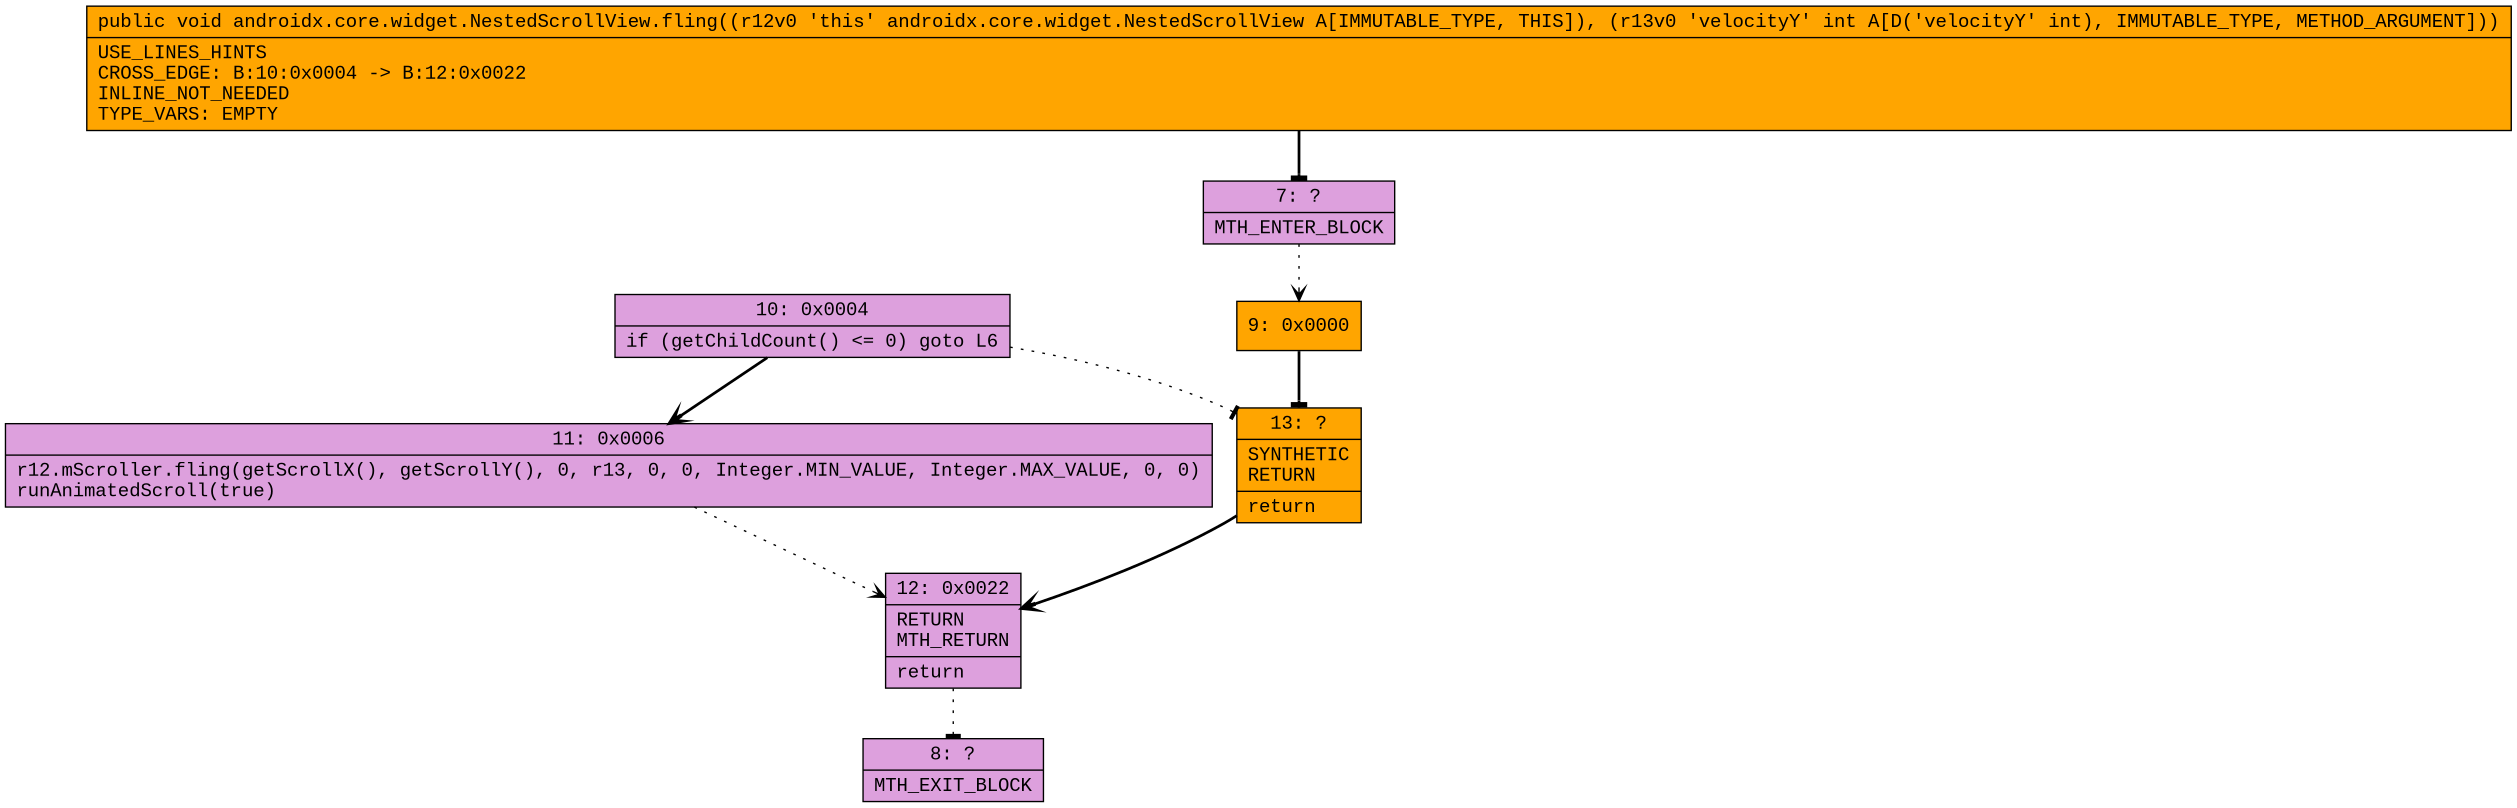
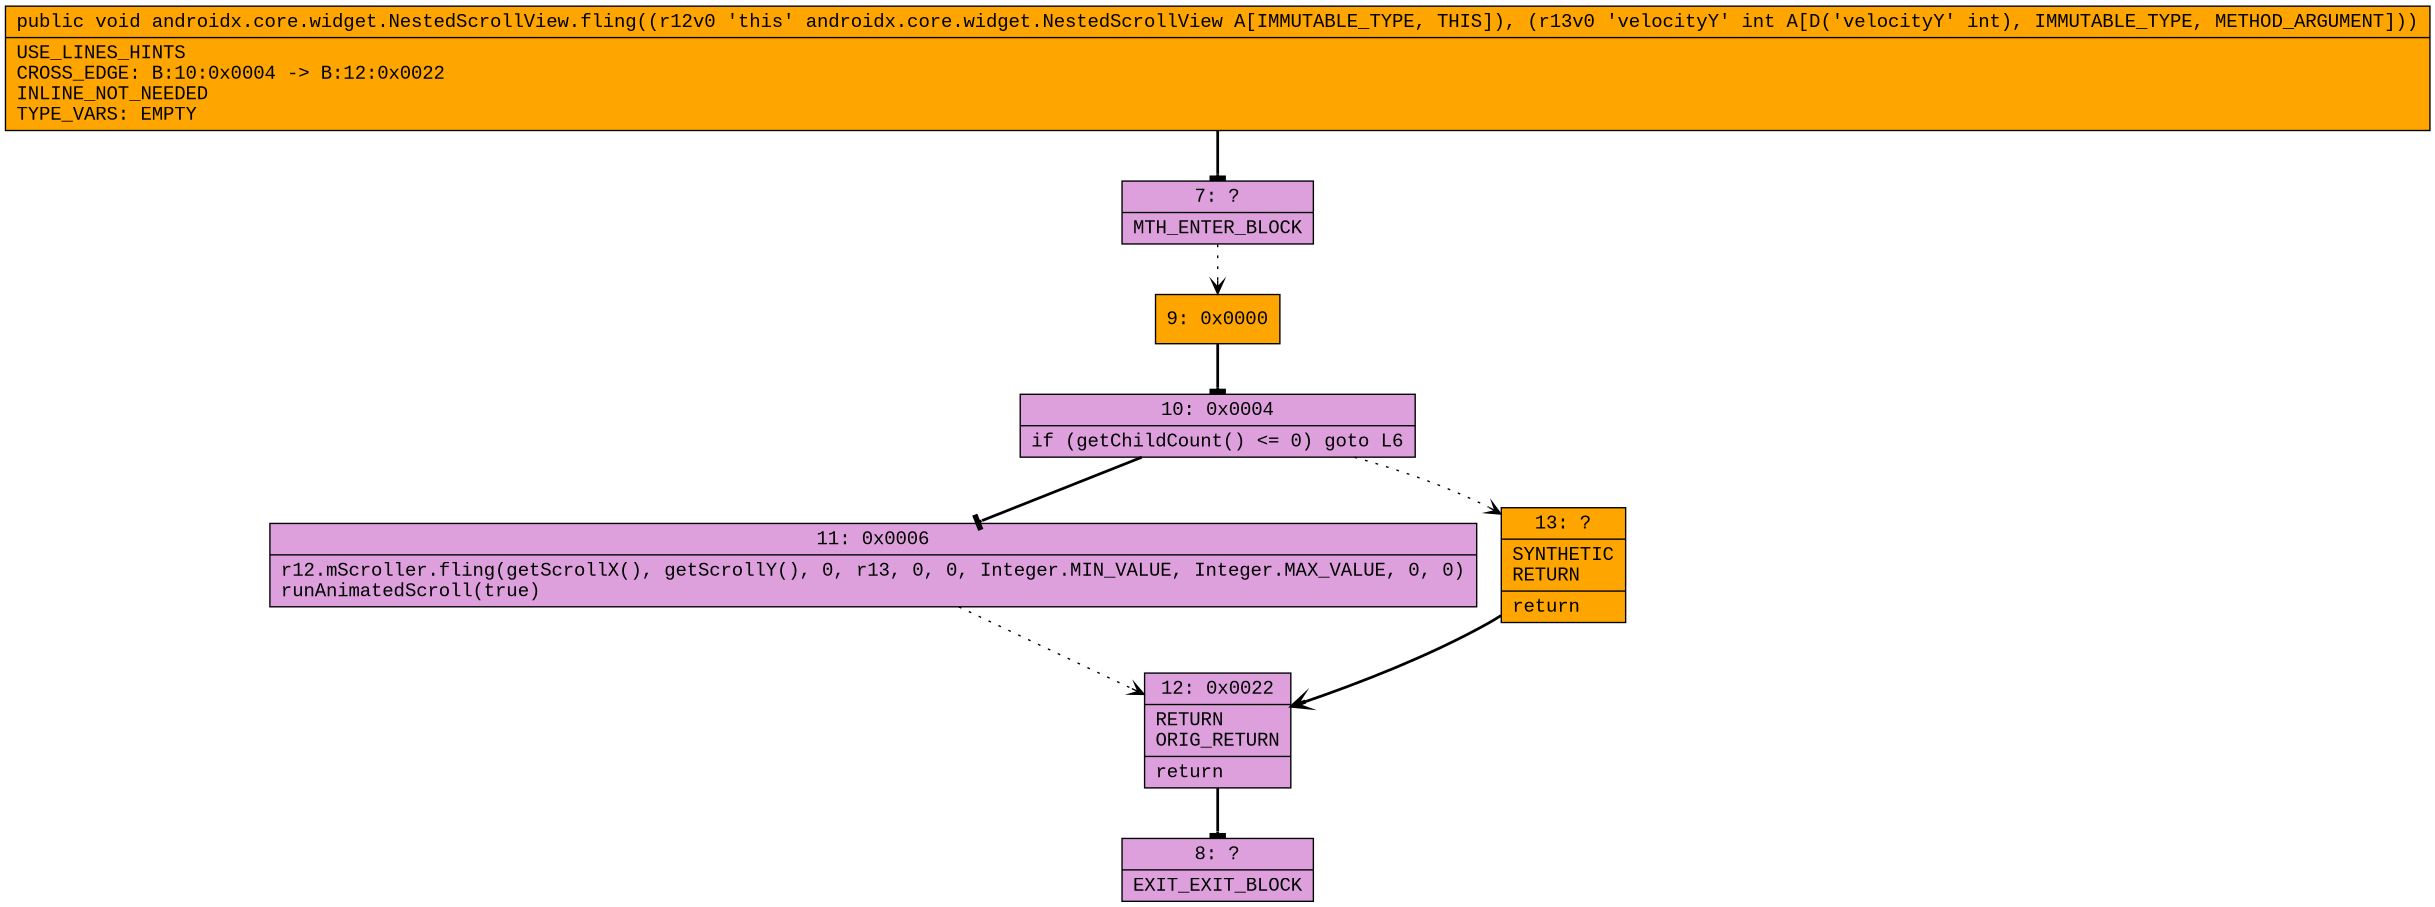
edge "10: 0x0004" -> "13: ?": arrowhead tee -> vee
edge "9: 0x0000" -> "13: ?": now "9: 0x0000" -> "10: 0x0004"
edge "10: 0x0004" -> "11: 0x0006": arrowhead vee -> tee
node "12: 0x0022": text "MTH_RETURN" -> "ORIG_RETURN"
edge "12: 0x0022" -> "8: ?": style dotted -> bold
node "8: ?": text "MTH_EXIT_BLOCK" -> "EXIT_EXIT_BLOCK"
